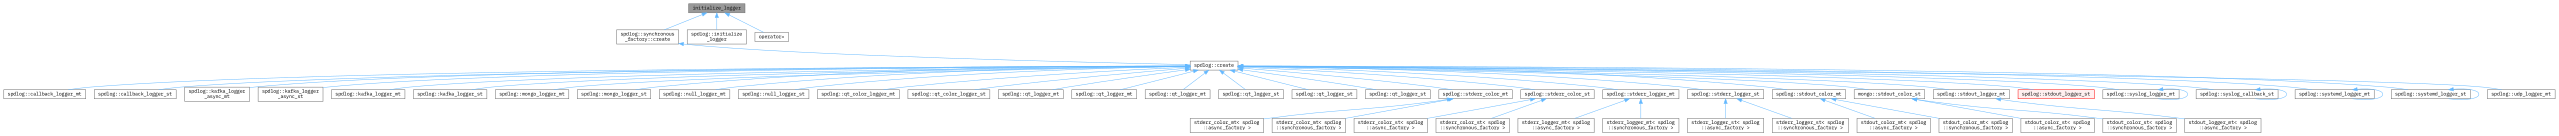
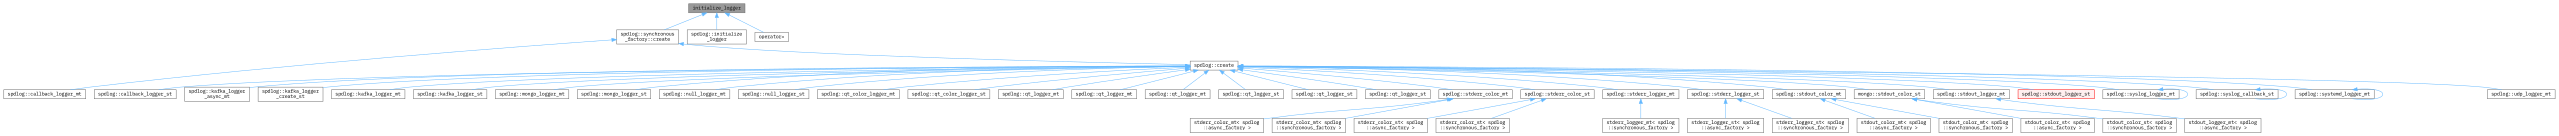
edge "spdlog::callback_logger_mt" -> "spdlog::create": now "spdlog::callback_logger_mt" -> "spdlog::synchronous _factory::create"
node "spdlog::kafka_logger _async_st": label "spdlog::kafka_logger _async_st" -> "spdlog::kafka_logger _create_st"
node "spdlog::systemd_logger_st": removed
node "stderr_logger_mt< spdlog ::async_factory >": removed
